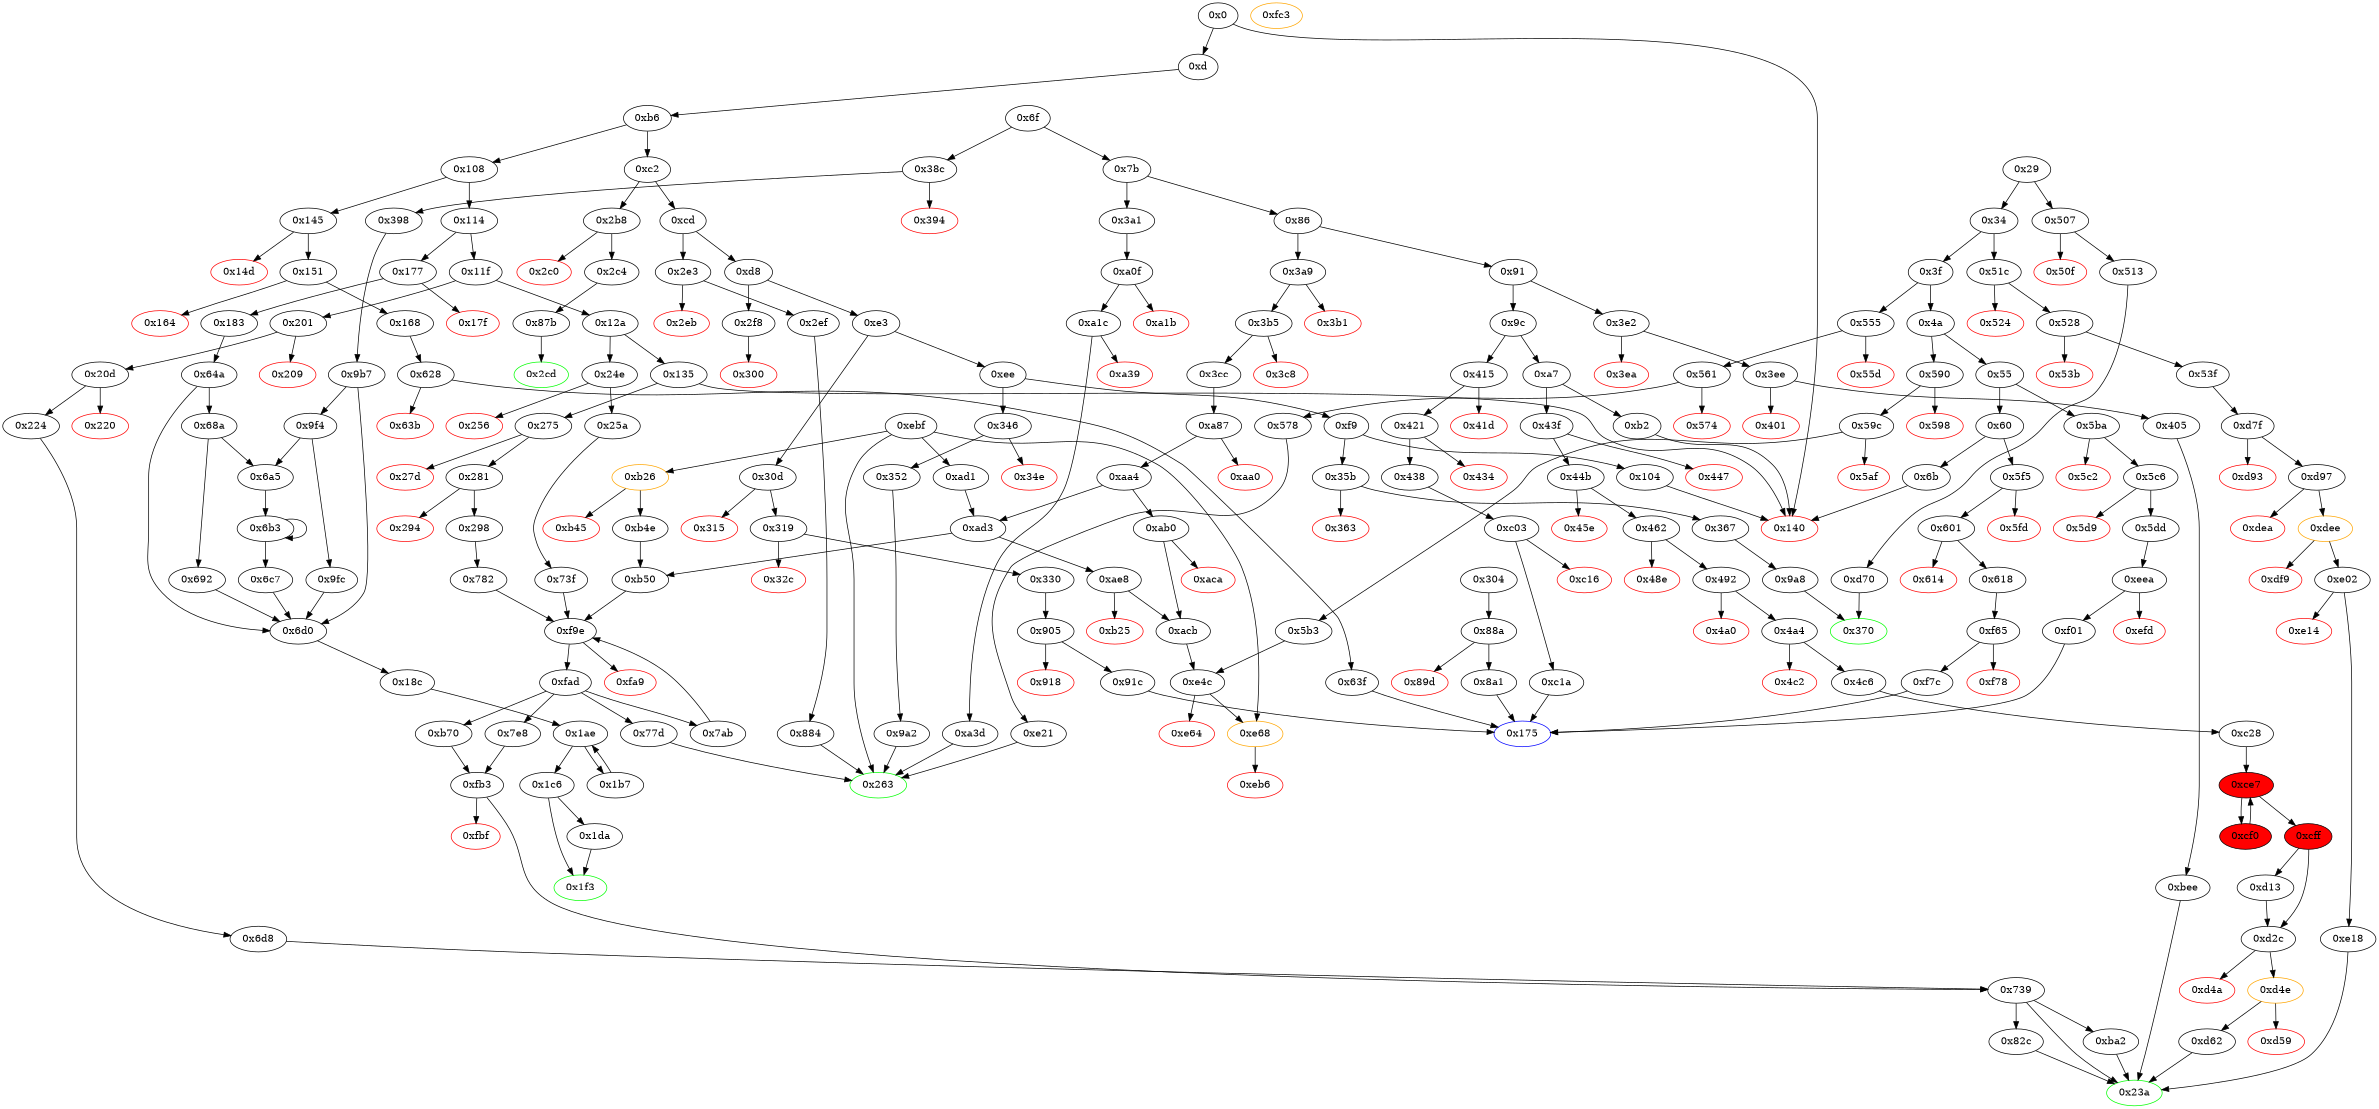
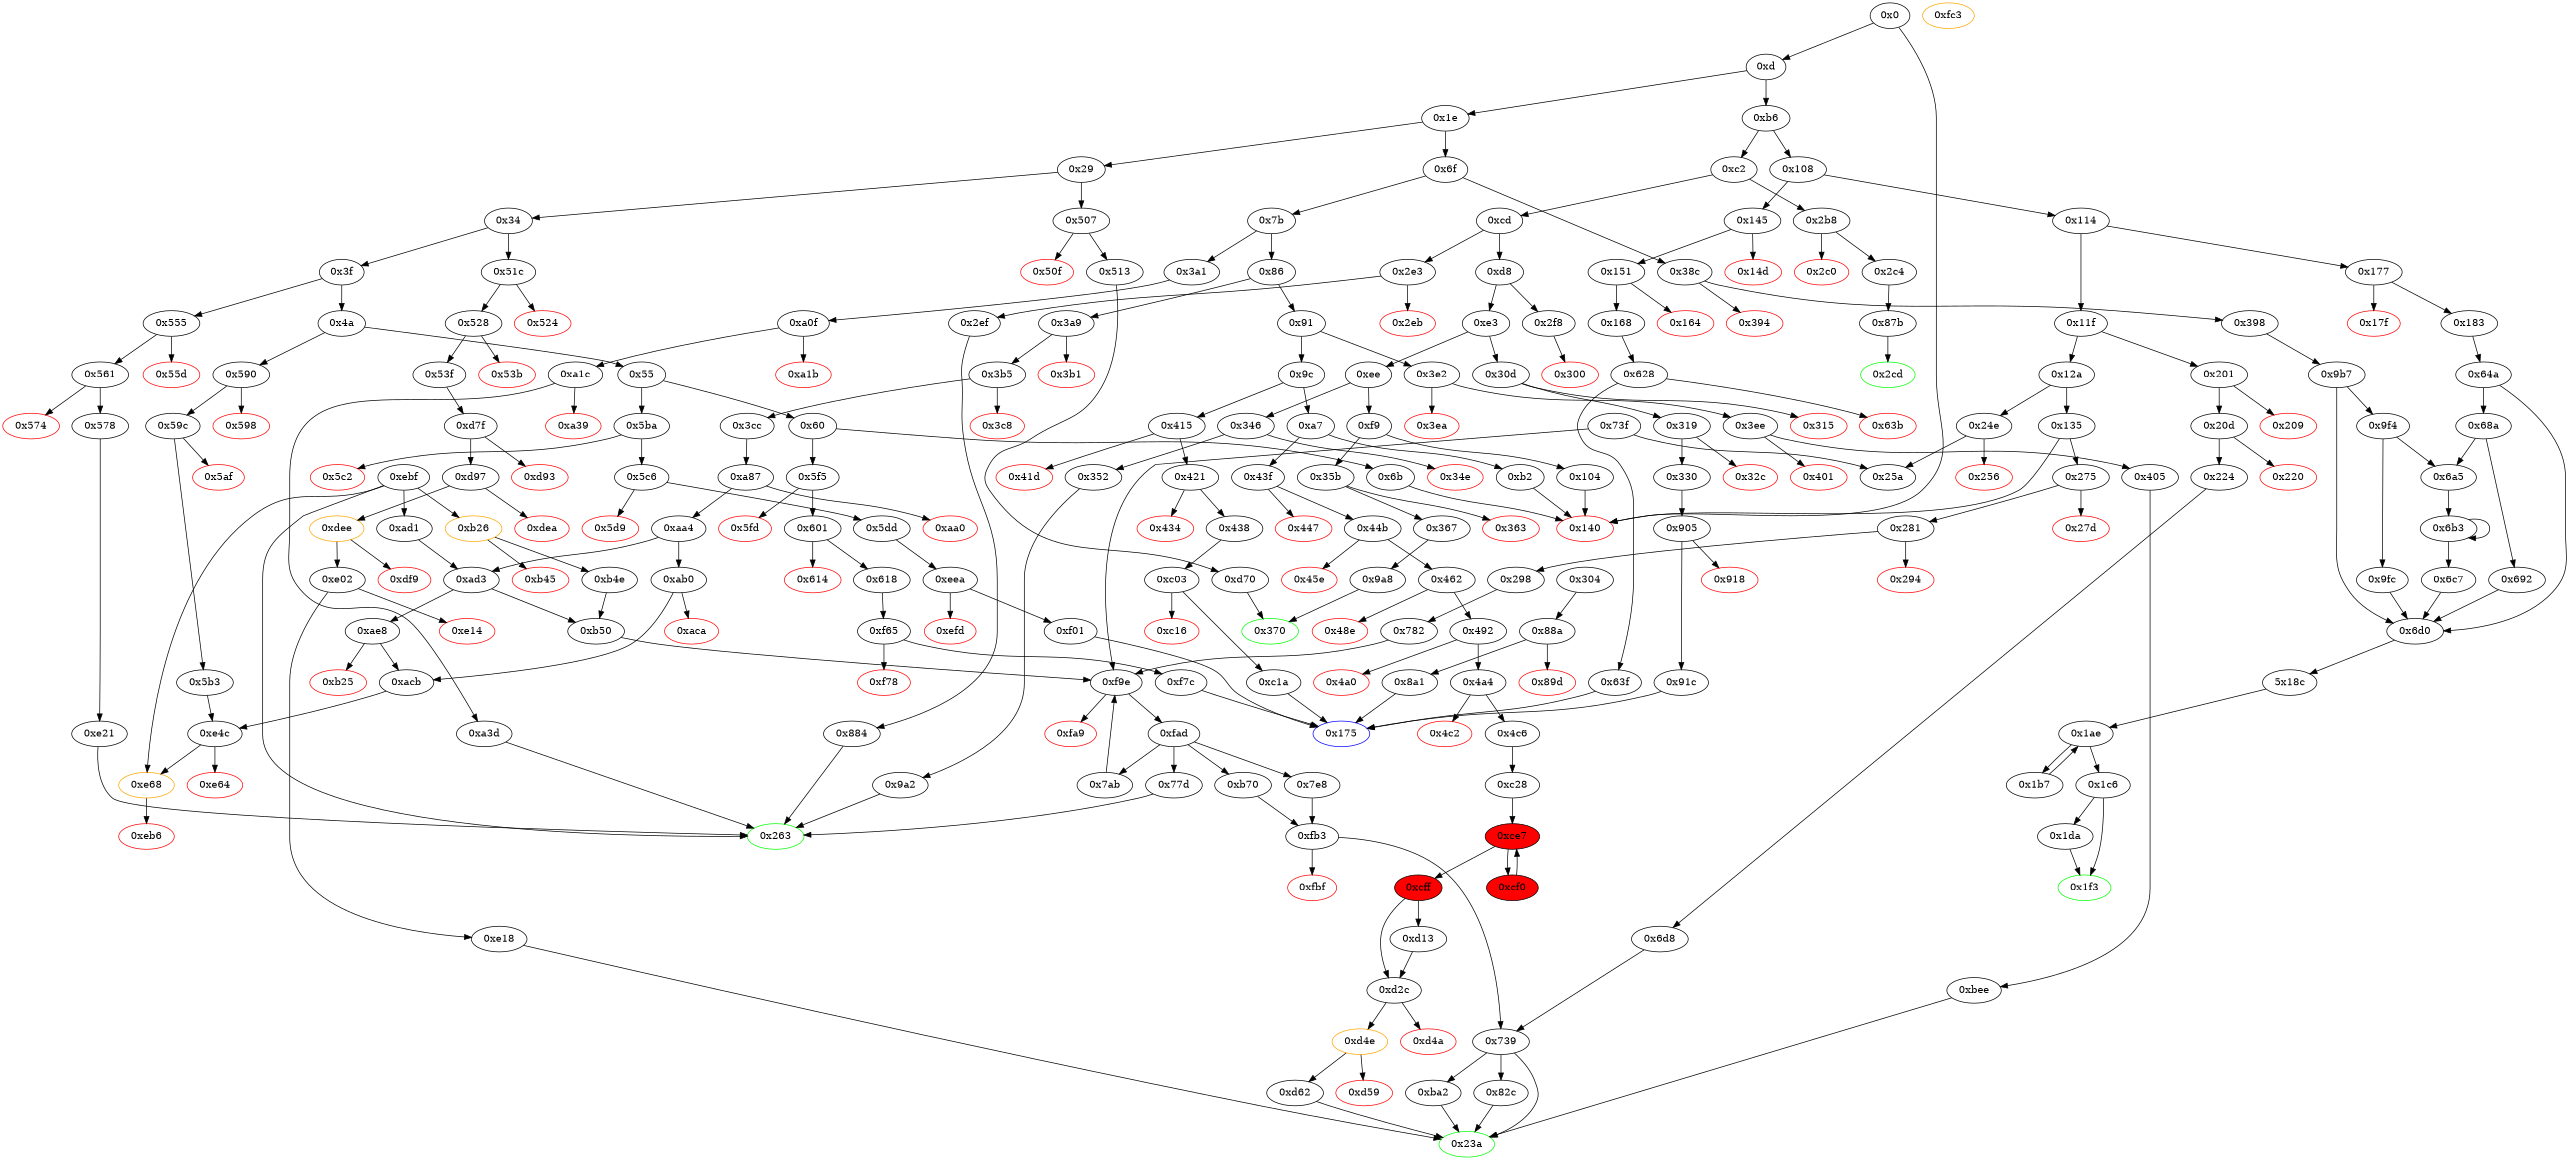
node "0x1e": added
edge "0x25a" -> "0x73f": reversed
node "0x18c": label "0x18c" -> "5x18c"
